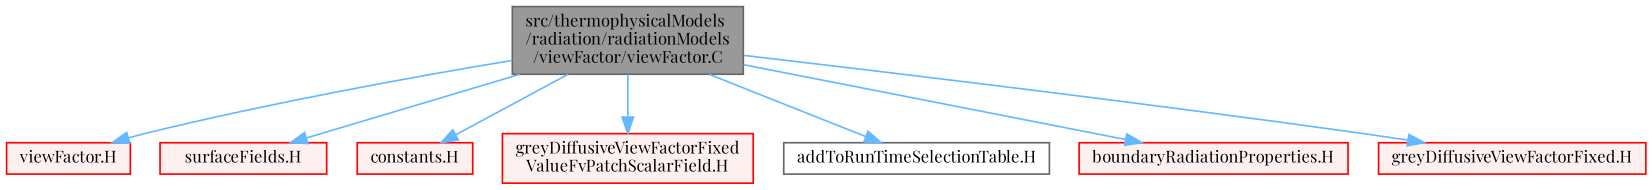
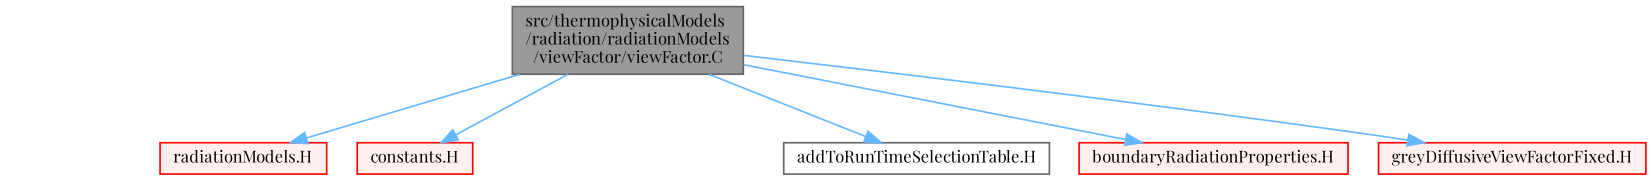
node "viewFactor.H": removed
node "surfaceFields.H": label "surfaceFields.H" -> "radiationModels.H"
node "greyDiffusiveViewFactorFixed ValueFvPatchScalarField.H": removed
